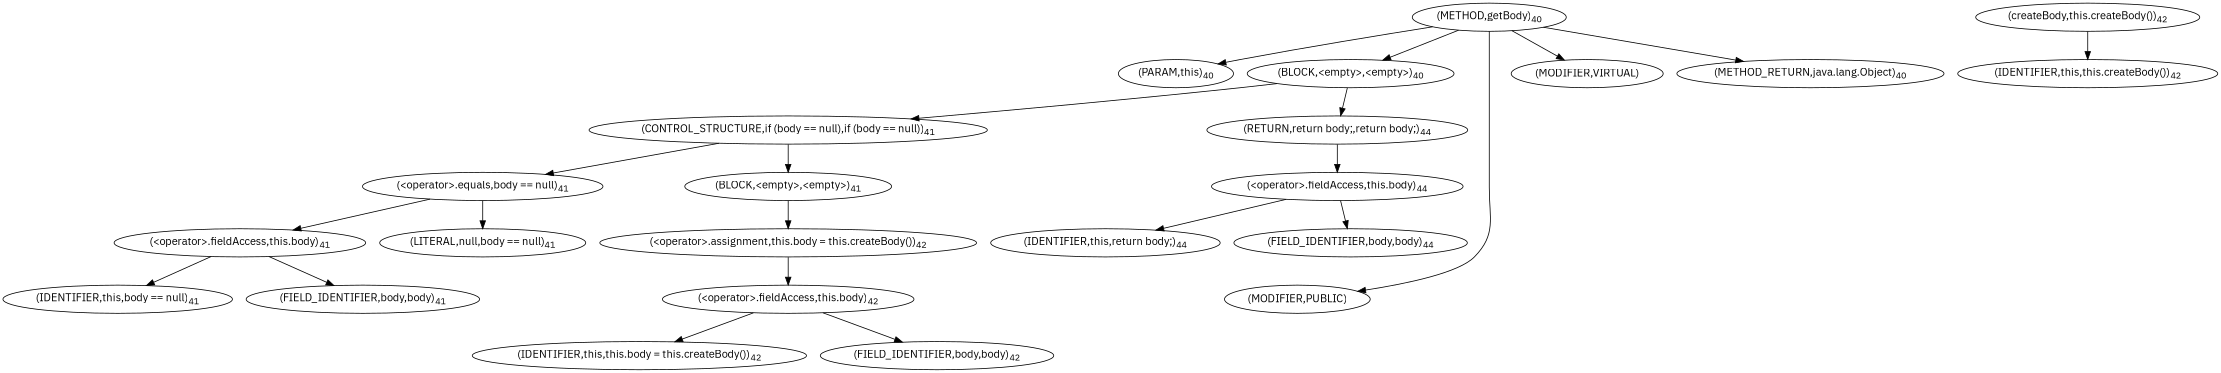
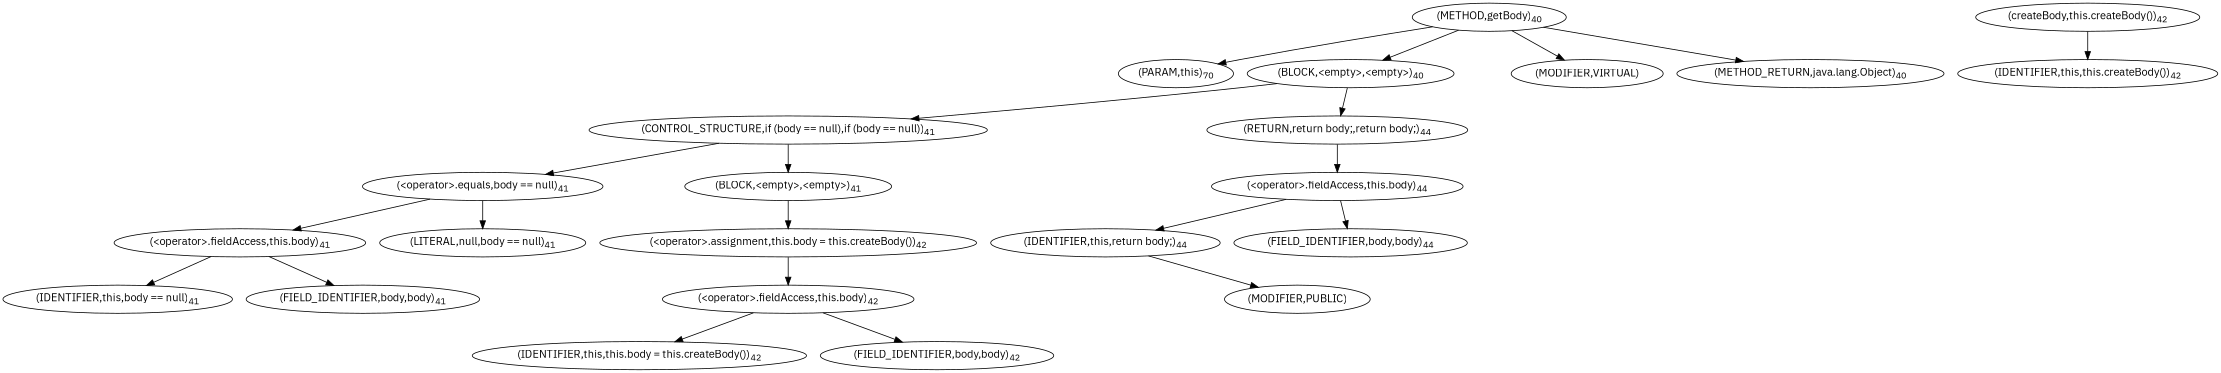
node "(PARAM,this)": text "40" -> "70"
edge "(METHOD,getBody)" -> "(MODIFIER,PUBLIC)": now "(IDENTIFIER,this,return body;)" -> "(MODIFIER,PUBLIC)"
